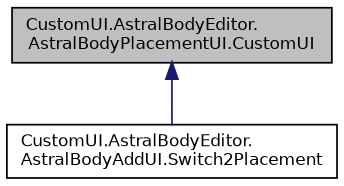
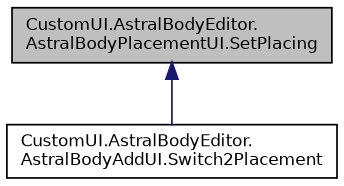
node "CustomUI.AstralBodyEditor. AstralBodyPlacementUI.CustomUI": label "CustomUI.AstralBodyEditor. AstralBodyPlacementUI.CustomUI" -> "CustomUI.AstralBodyEditor. AstralBodyPlacementUI.SetPlacing"
